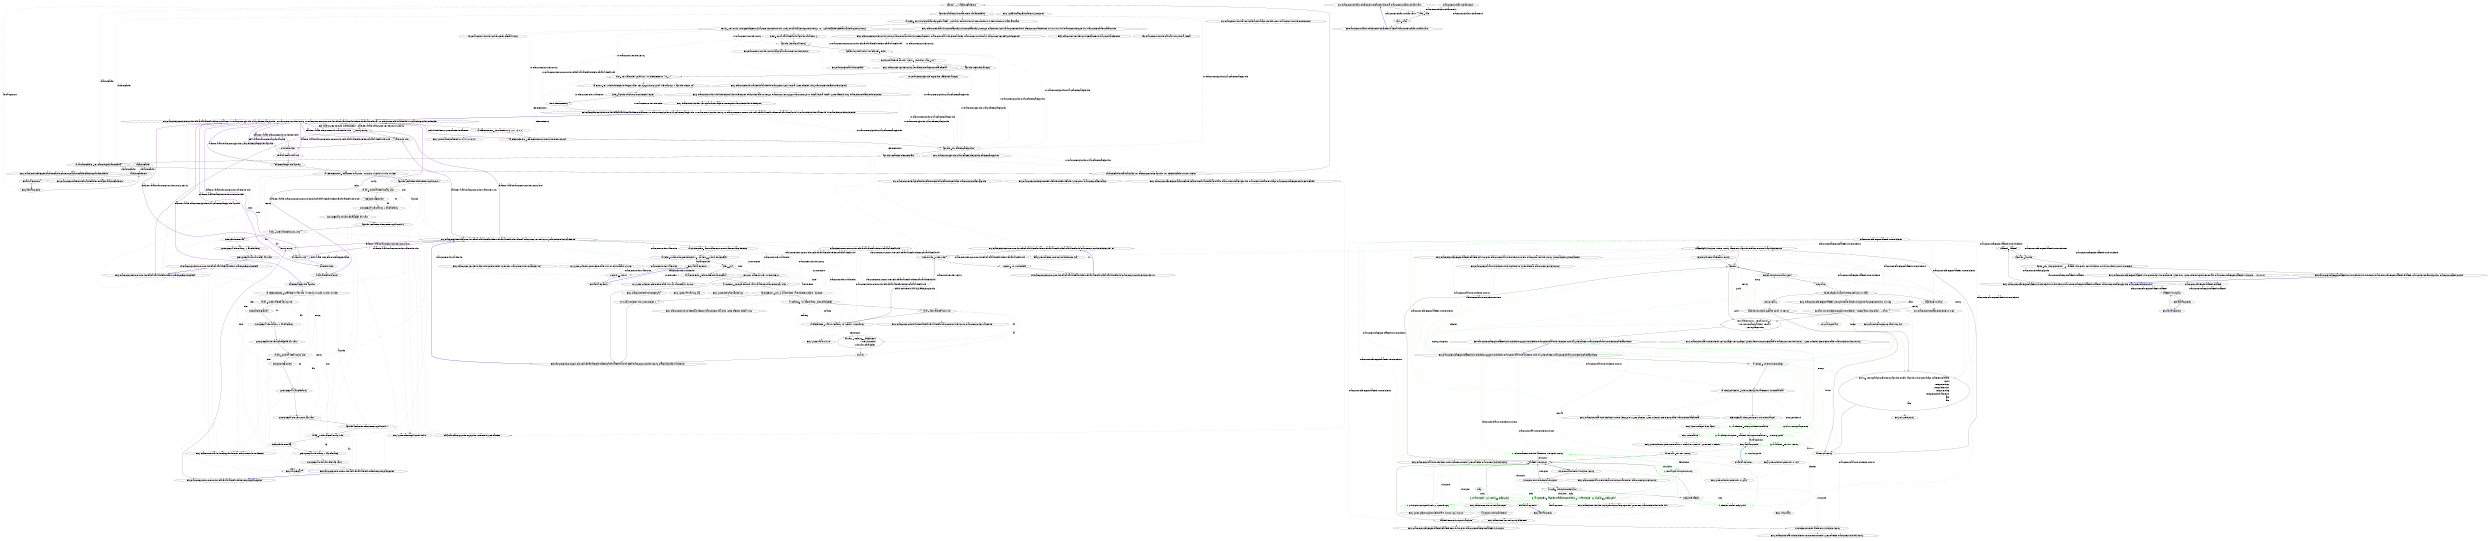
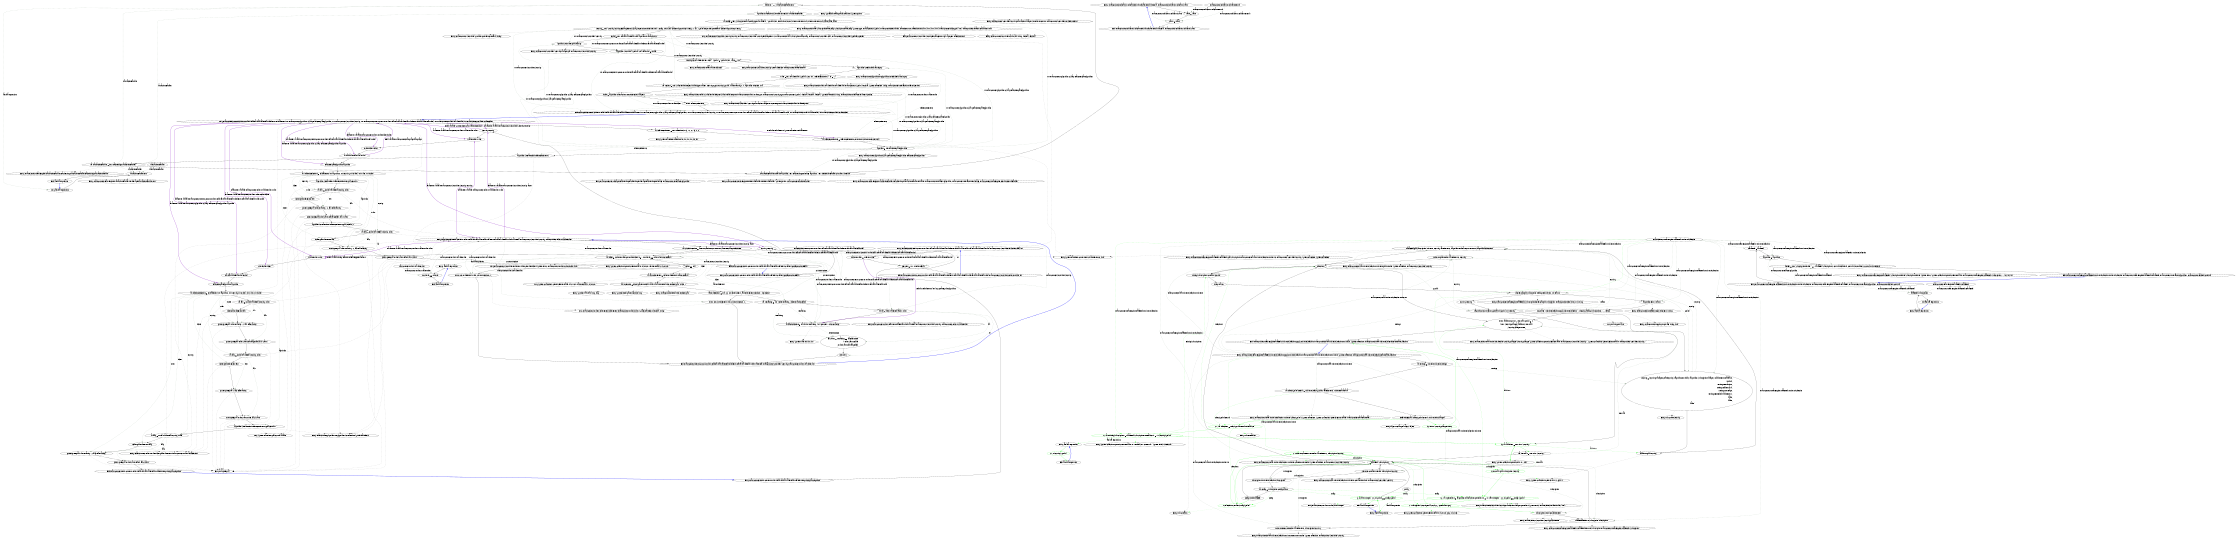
edge "!_algorithm.Securities.TryGetValue(symbol, out security)" -> "additions.Add(security)": now "!_algorithm.Securities.TryGetValue(symbol, out security)" -> "23: var additions = new List<Security>()"
edge "23: var additions = new List<Security>()" -> "Entry System.Collections.Generic.List<T>.List()": style dotted -> bold
edge "var removals = new List<Security>()" -> "2: removals.Add(subscription.Security)": label "filledThisTime" -> "removals"
